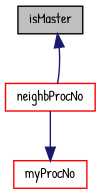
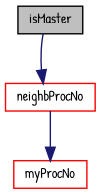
edge "neighbProcNo" -> "isMaster": reversed
